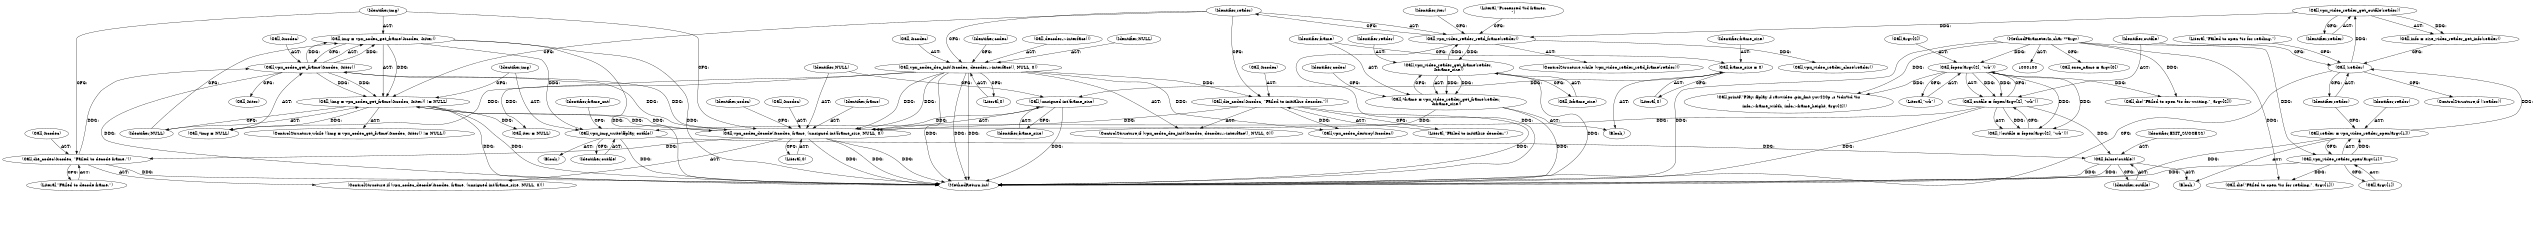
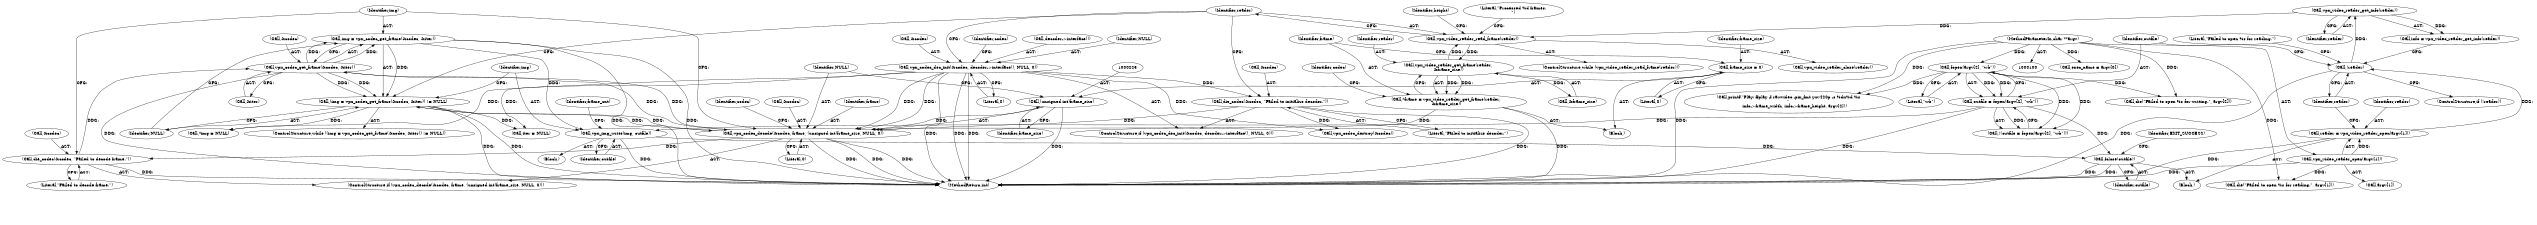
node "(Identifier,iter)": label "(Identifier,iter)" -> "(Identifier,height)"
node "(Call,vpx_video_reader_get_outfile(reader))": label "(Call,vpx_video_reader_get_outfile(reader))" -> "(Call,vpx_video_reader_get_info(reader))"
node "(Call,argv[2])": removed
node "(Call,info = size_video_reader_get_info(reader))": label "(Call,info = size_video_reader_get_info(reader))" -> "(Call,info = vpx_video_reader_get_info(reader))"
edge "(Call,vpx_video_reader_read_frame(reader))" -> "(Call,vpx_video_reader_close(reader))": label "DDG: " -> "AST: "
edge "(MethodParameterIn,char **argv)" -> "(Call,exec_name = argv[0])": label "CFG: " -> "DDG: "
node "1000223": added
edge "(Call,frame_size = 0)" -> "(Call,(unsigned int)frame_size)": label "DDG: " -> "AST: "
edge "(Call,vpx_video_reader_get_frame(reader, &frame_size))" -> "(Call,&frame_size)": label "CFG: " -> "DDG: "
edge "(MethodParameterIn,char **argv)" -> "(Call,vpx_video_reader_open(argv[1]))": label "DDG: " -> "AST: "
edge "(Call,*img = NULL)" -> "(Call,vpx_codec_get_frame(&codec, &iter))": now "(Call,&iter)" -> "(Call,vpx_codec_get_frame(&codec, &iter))"
node "(Call,vpx_img_write(ffplay, outfile))": label "(Call,vpx_img_write(ffplay, outfile))" -> "(Call,vpx_img_write(img, outfile))"
edge "(Call,!reader)" -> "(MethodReturn,int)": label "CFG: " -> "DDG: "
edge "(Call,reader = vpx_video_reader_open(argv[1]))" -> "(Call,vpx_video_reader_open(argv[1]))": removed, label "CFG:"
edge "(Identifier,EXIT_SUCCESS)" -> "(Call,fclose(outfile))": label "AST: " -> "CFG: "
edge "(Call,vpx_video_reader_read_frame(reader))" -> "(MethodReturn,int)": removed, label "DDG:"
edge "(Call,vpx_video_reader_open(argv[1]))" -> "(Call,argv[1])": label "CFG: " -> "AST: "
edge "(Call,argv[1])" -> "(Call,vpx_video_reader_open(argv[1]))": removed, label "AST:"
edge "(Call,vpx_video_reader_get_frame(reader, &frame_size))" -> "(MethodReturn,int)": removed, label "DDG:"
